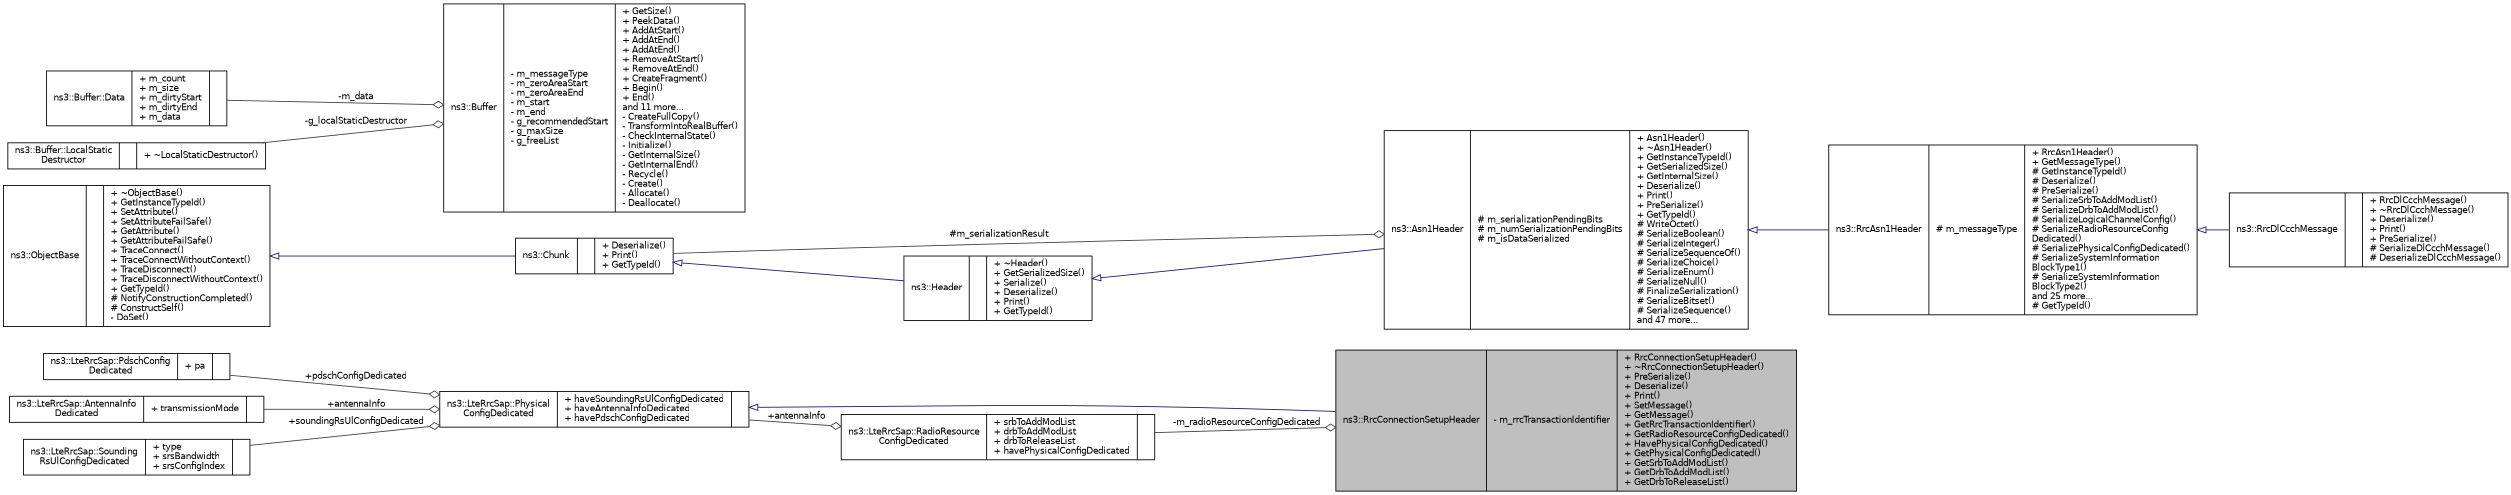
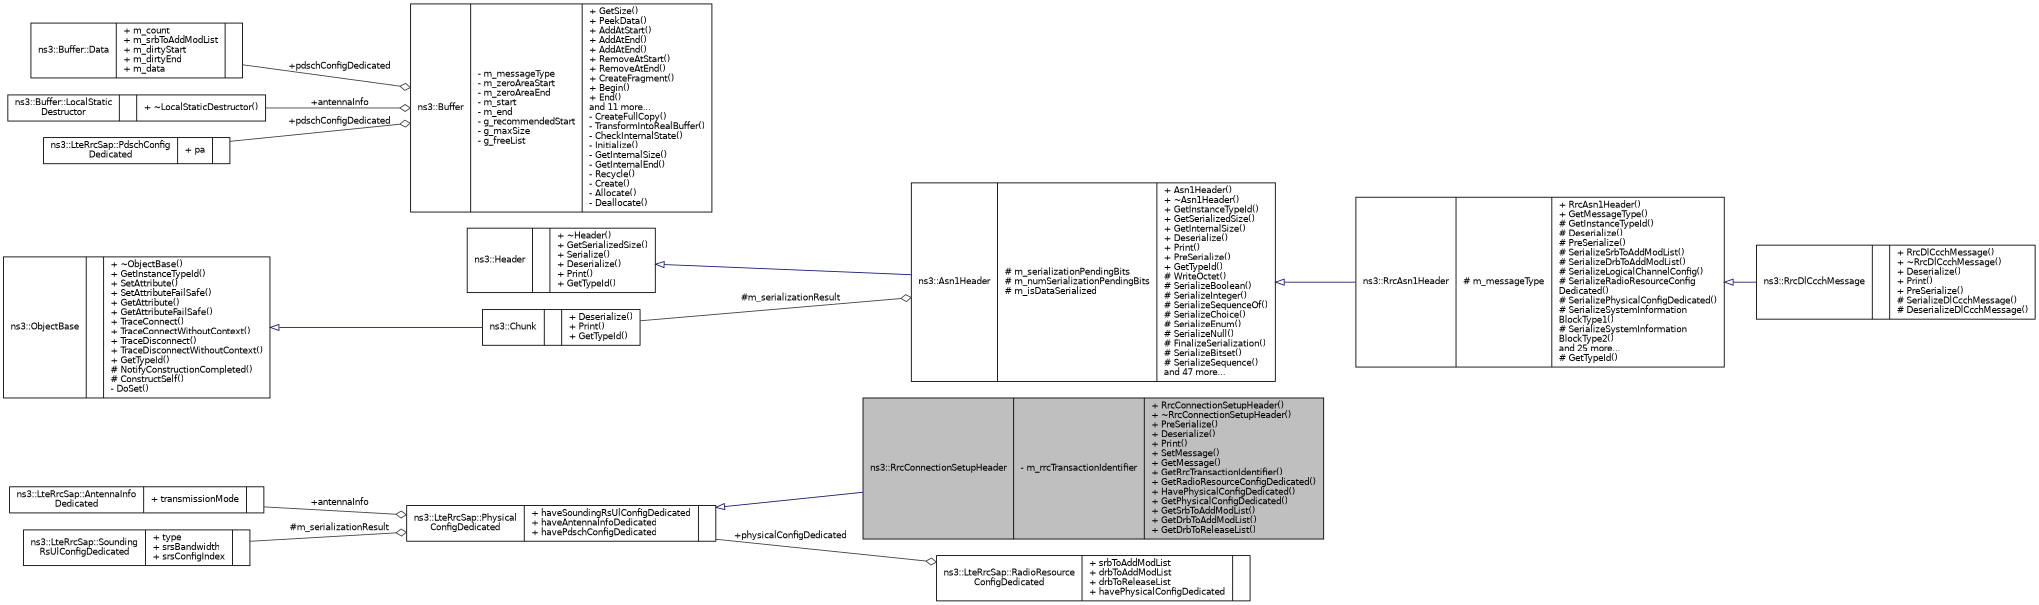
node "ns3::Buffer::Data": text "+ m_size" -> "+ m_srbToAddModList"
edge "ns3::Buffer::Data" -> "ns3::Buffer": label " -m_data" -> " +pdschConfigDedicated"
edge "ns3::Buffer::LocalStatic" -> "ns3::Buffer": label " -g_localStaticDestructor" -> " +antennaInfo"
edge "ns3::Header" -> "ns3::Chunk": removed
edge "ns3::LteRrcSap::PdschConfig" -> "ns3::LteRrcSap::Physical": now "ns3::LteRrcSap::PdschConfig" -> "ns3::Buffer"
edge "ns3::LteRrcSap::Physical" -> "ns3::LteRrcSap::RadioResource": label " +antennaInfo" -> " +physicalConfigDedicated"
edge "ns3::LteRrcSap::Sounding" -> "ns3::LteRrcSap::Physical": label " +soundingRsUlConfigDedicated" -> " #m_serializationResult"
edge "ns3::LteRrcSap::RadioResource" -> "ns3::RrcConnectionSetupHeader": removed, label "-m_radioResourceConfigDedicated"
